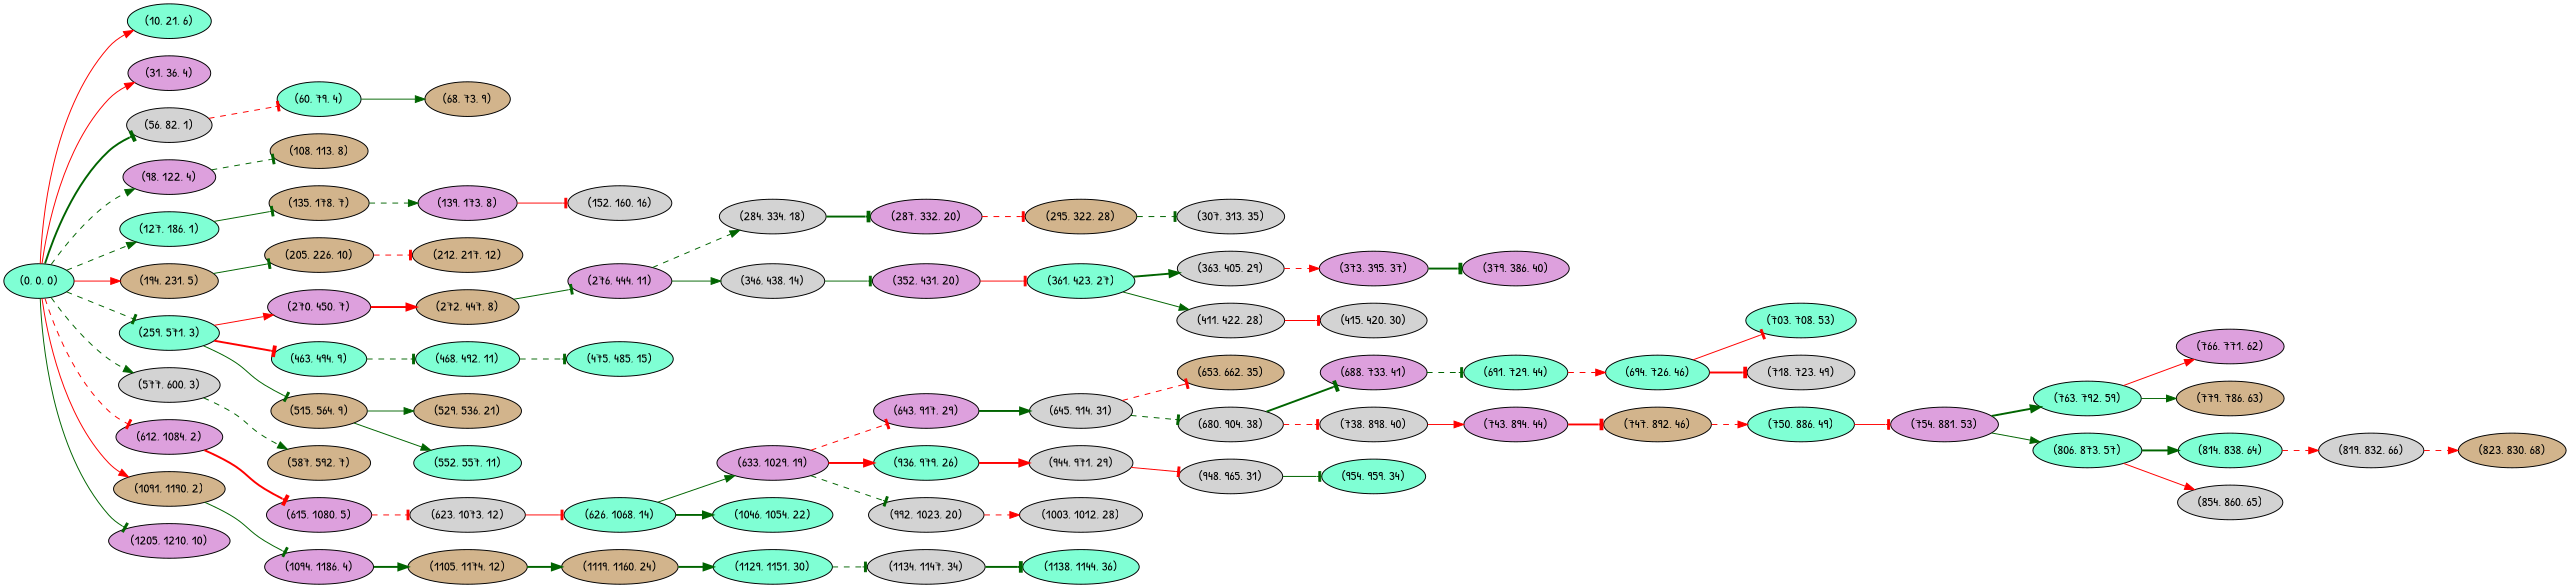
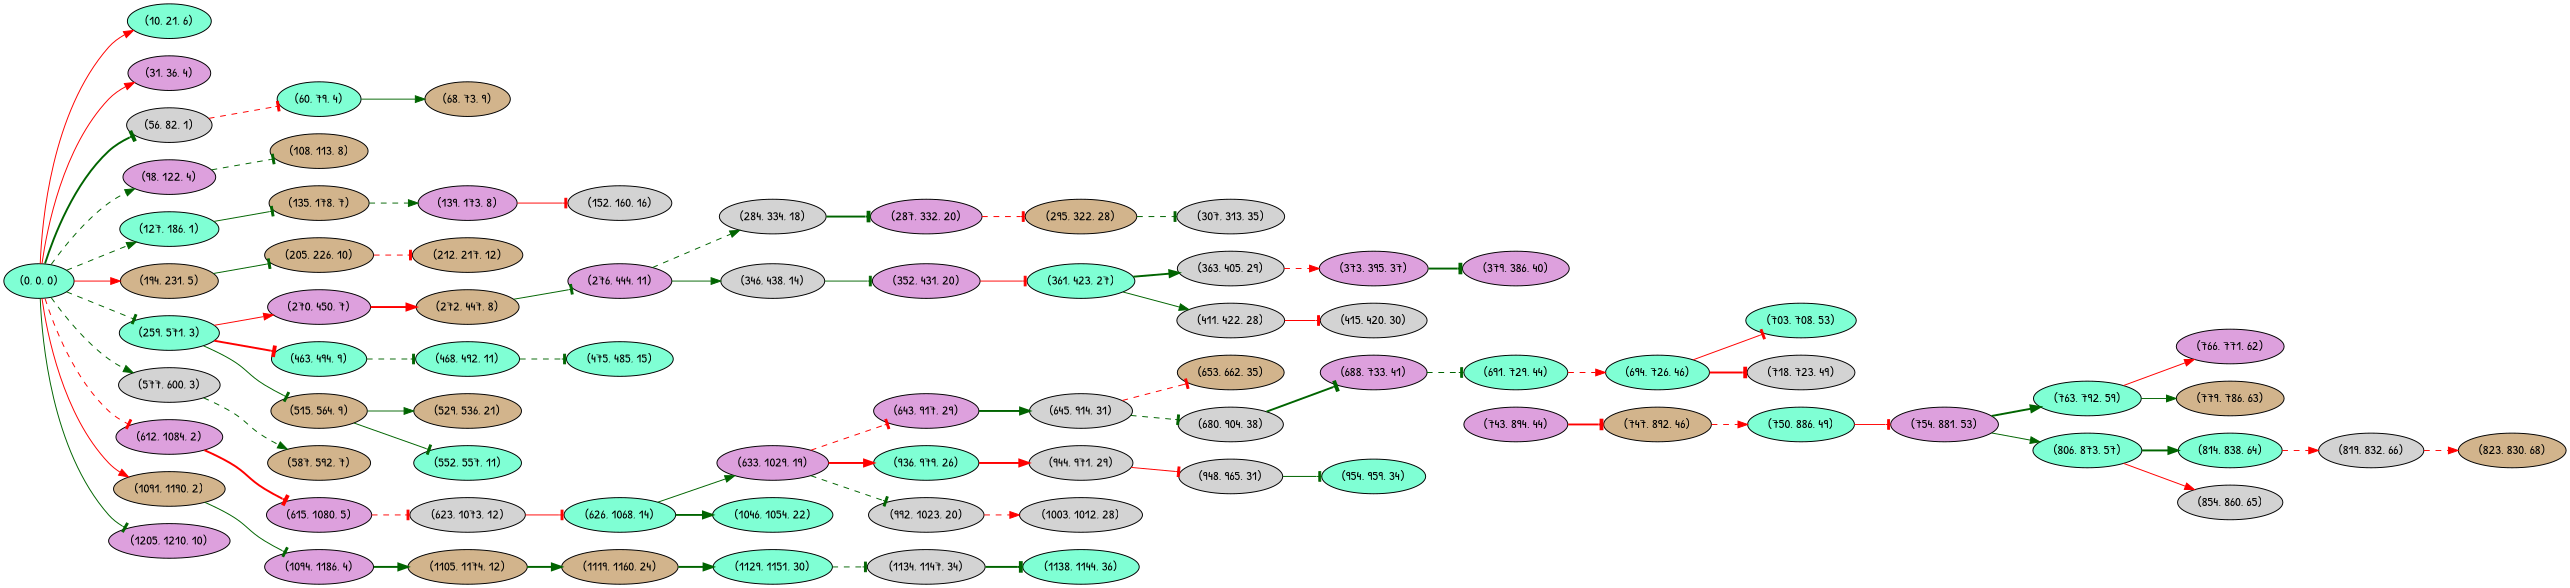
node "(738, 898, 40)": removed
edge "(515, 564, 9)" -> "(552, 557, 11)": arrowhead normal -> tee
